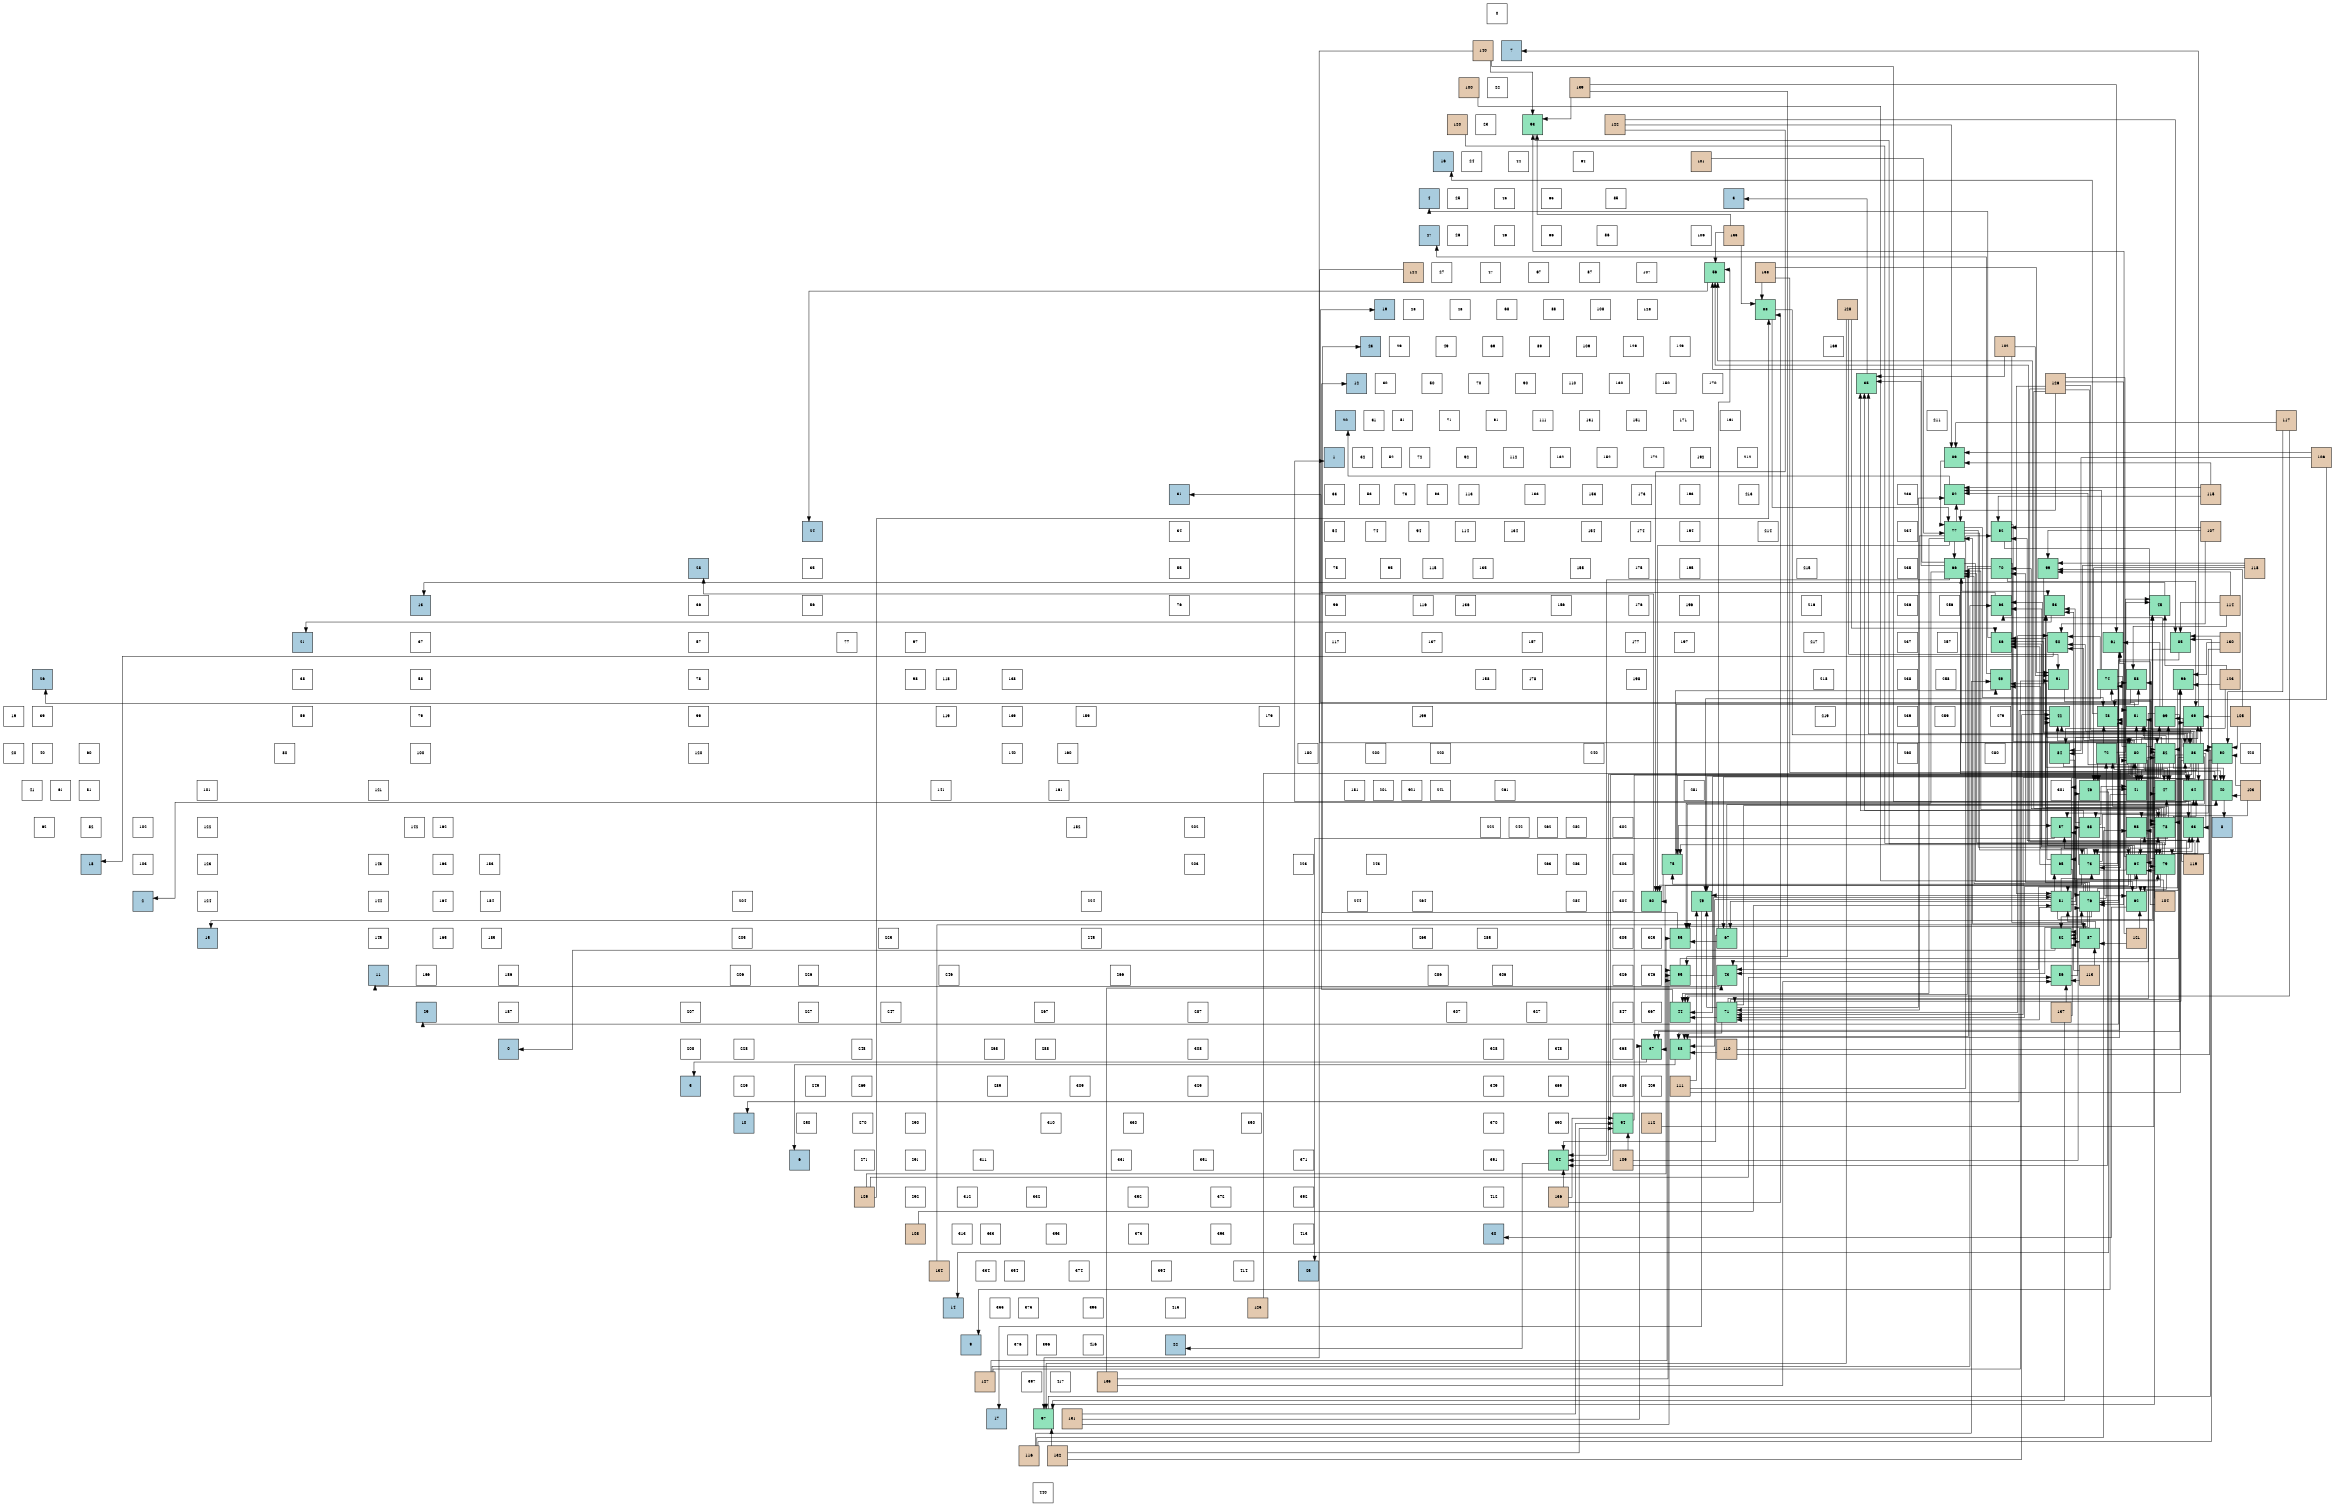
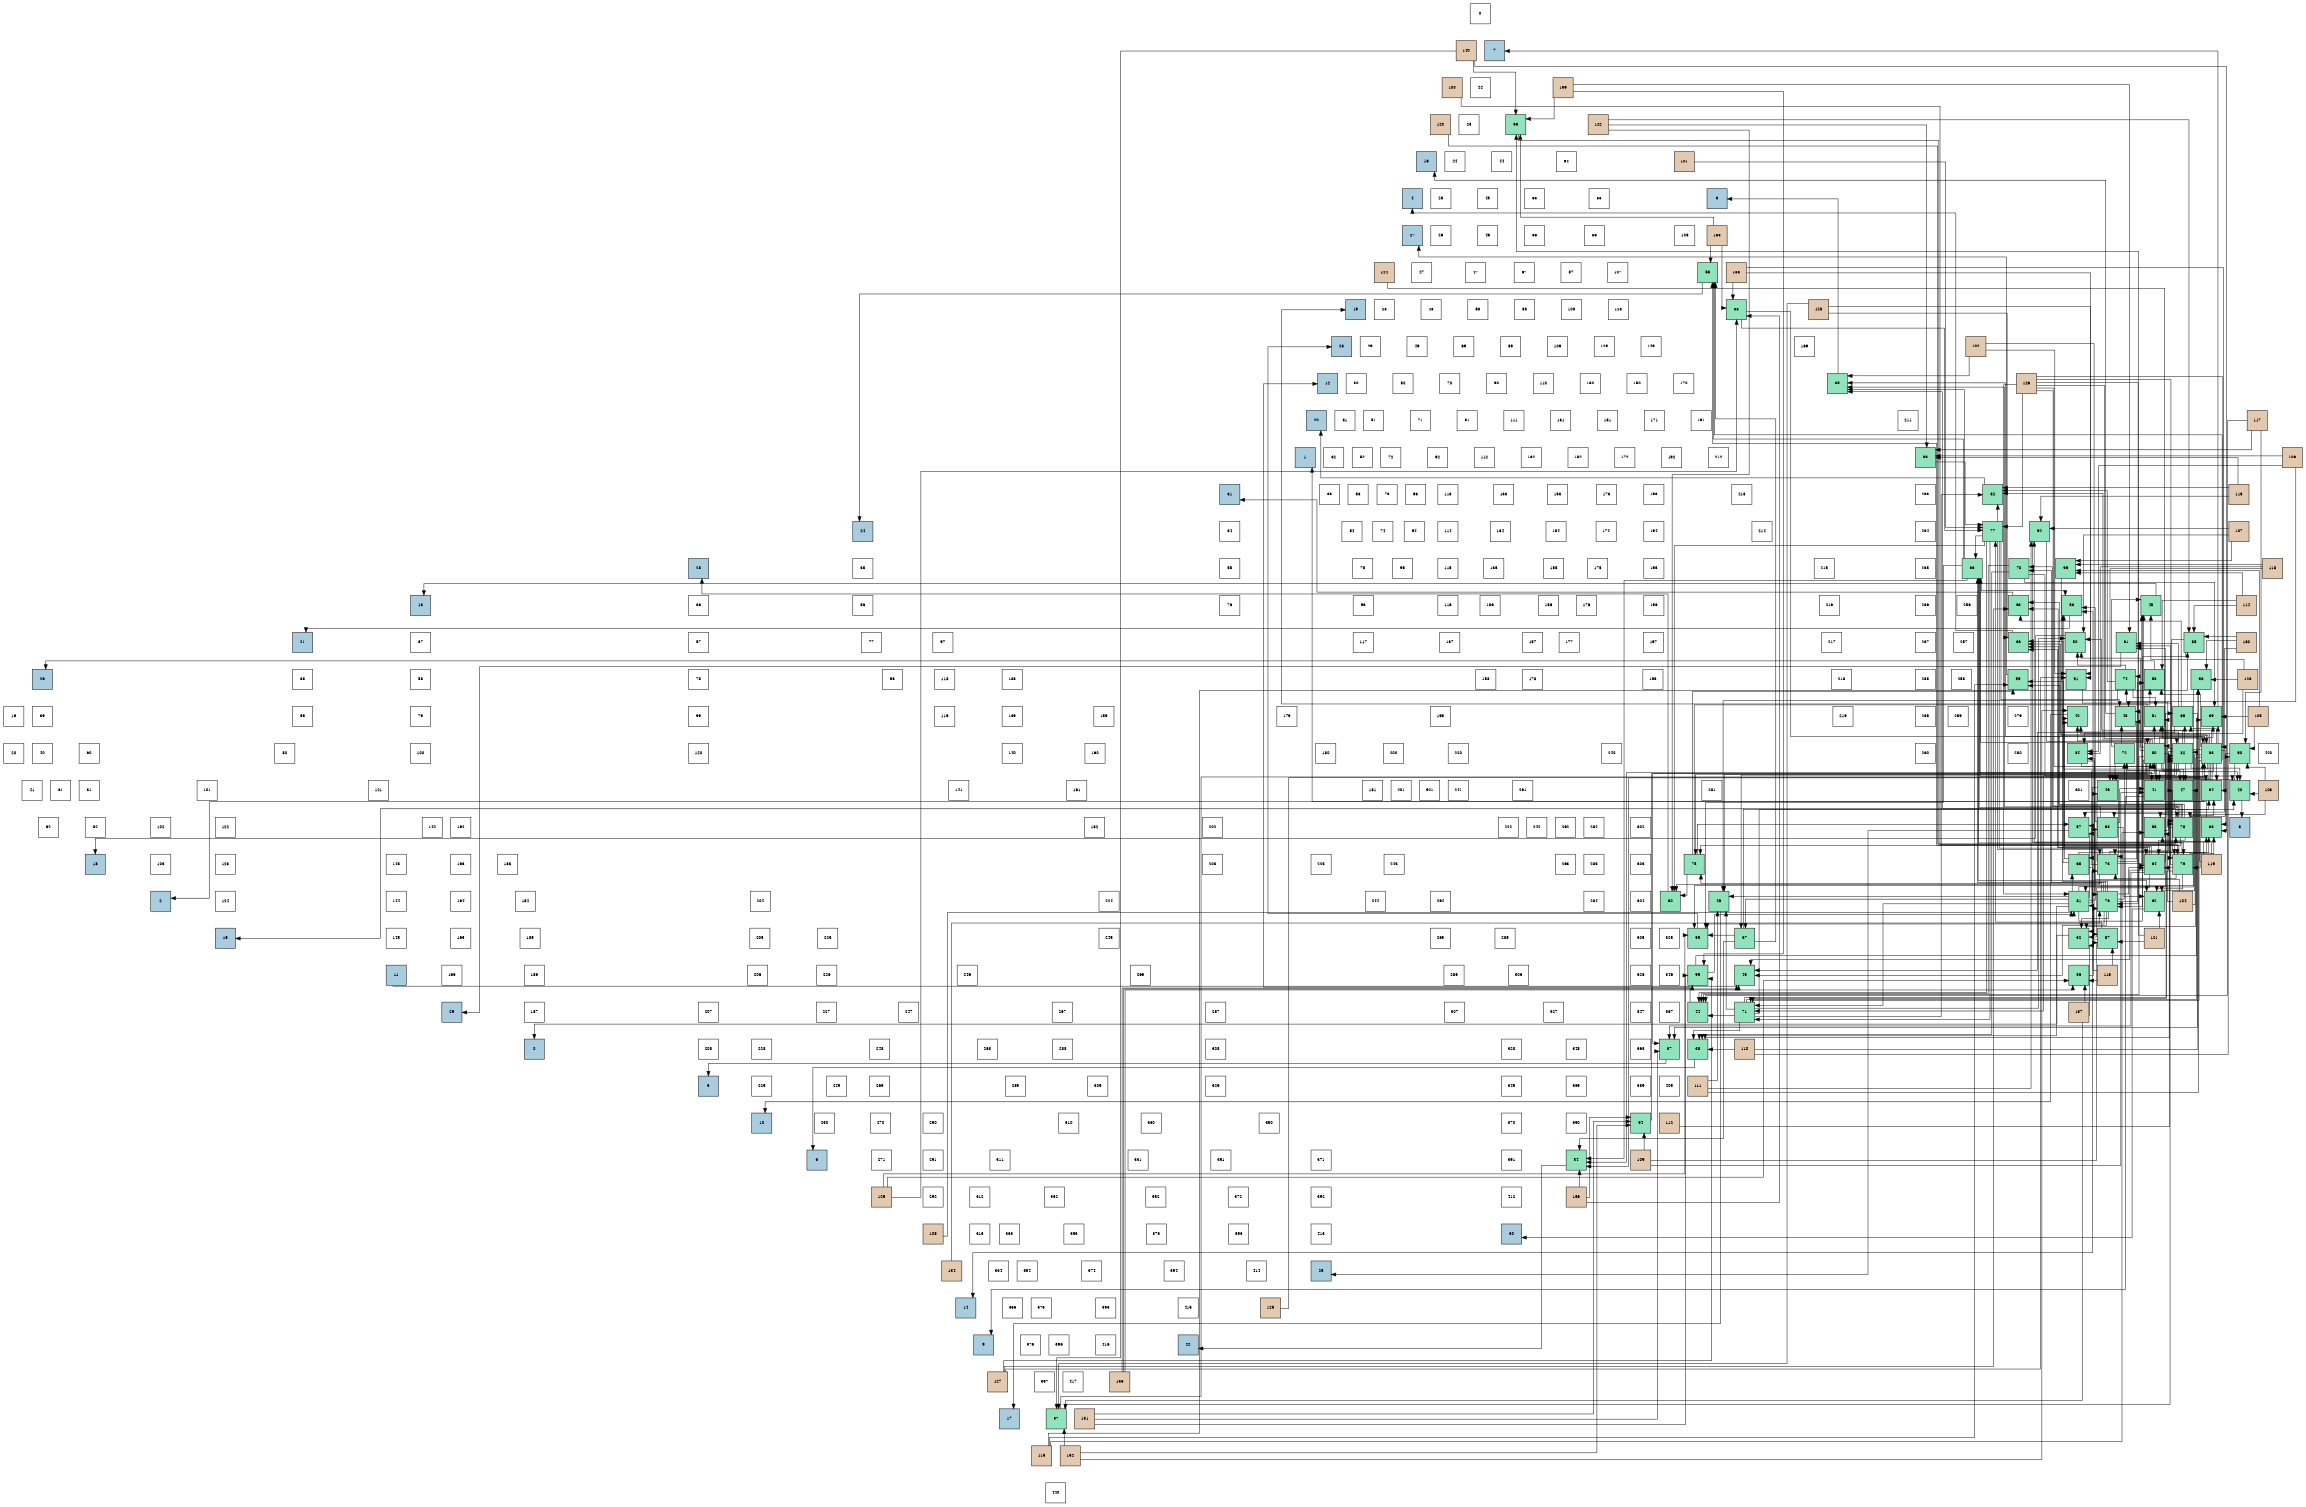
edge "104" -> "301": now "104" -> "84"
edge "43" -> "11": reversed
